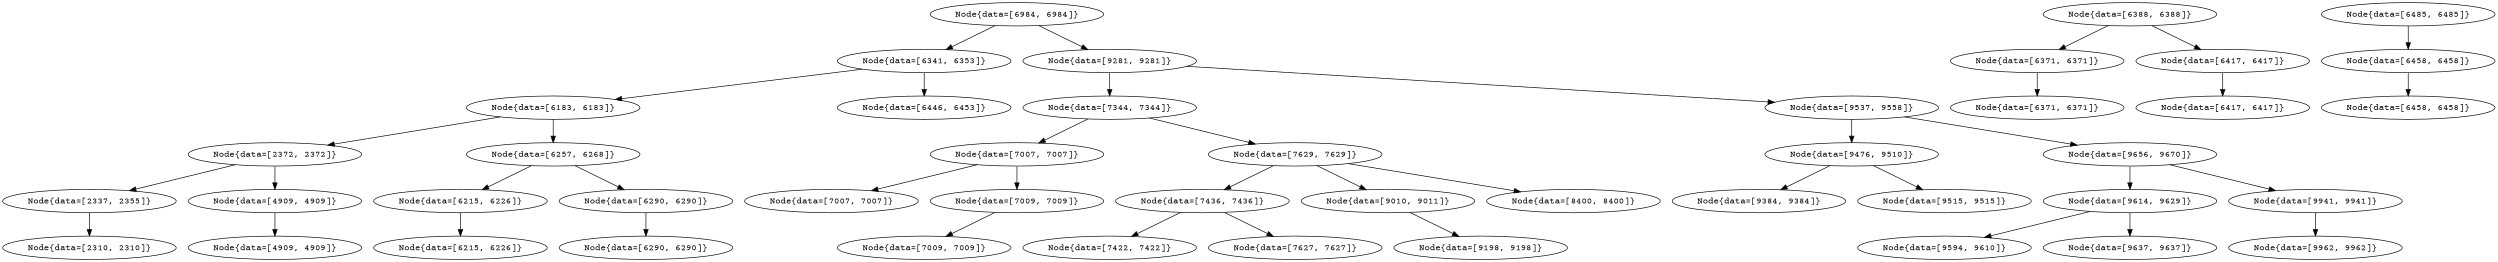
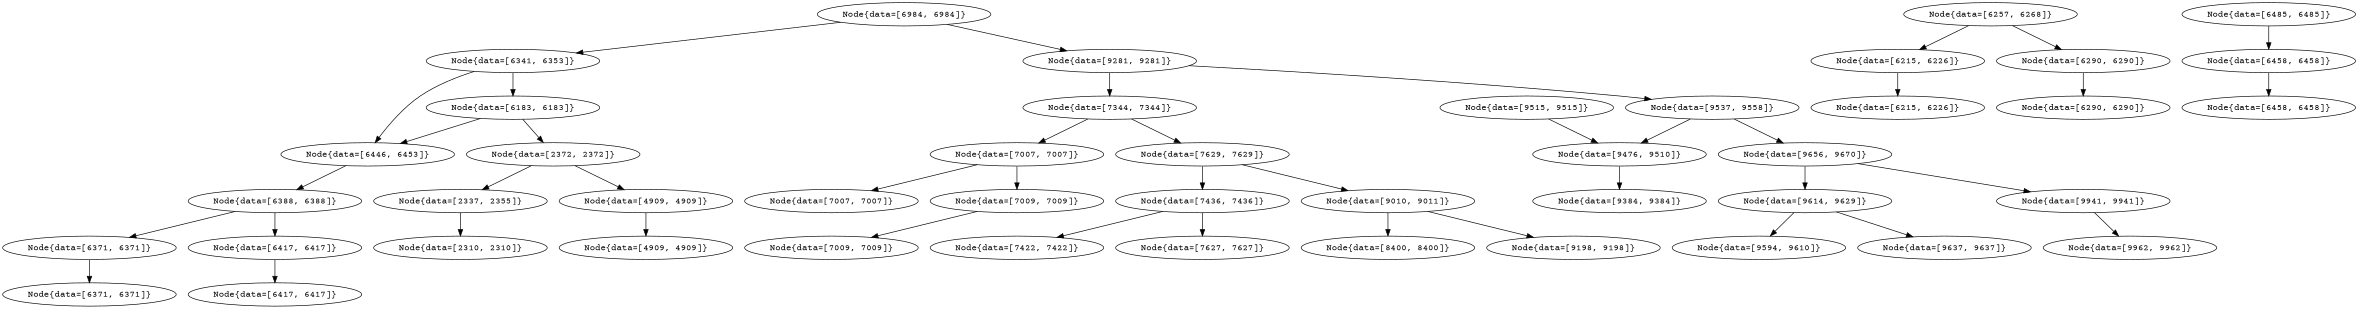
edge "Node{data=[6183, 6183]}" -> "Node{data=[6257, 6268]}": now "Node{data=[6183, 6183]}" -> "Node{data=[6446, 6453]}"
edge "Node{data=[6446, 6453]}" -> "Node{data=[6388, 6388]}": added
edge "Node{data=[9476, 9510]}" -> "Node{data=[9515, 9515]}": reversed
edge "Node{data=[7629, 7629]}" -> "Node{data=[8400, 8400]}": now "Node{data=[9010, 9011]}" -> "Node{data=[8400, 8400]}"
